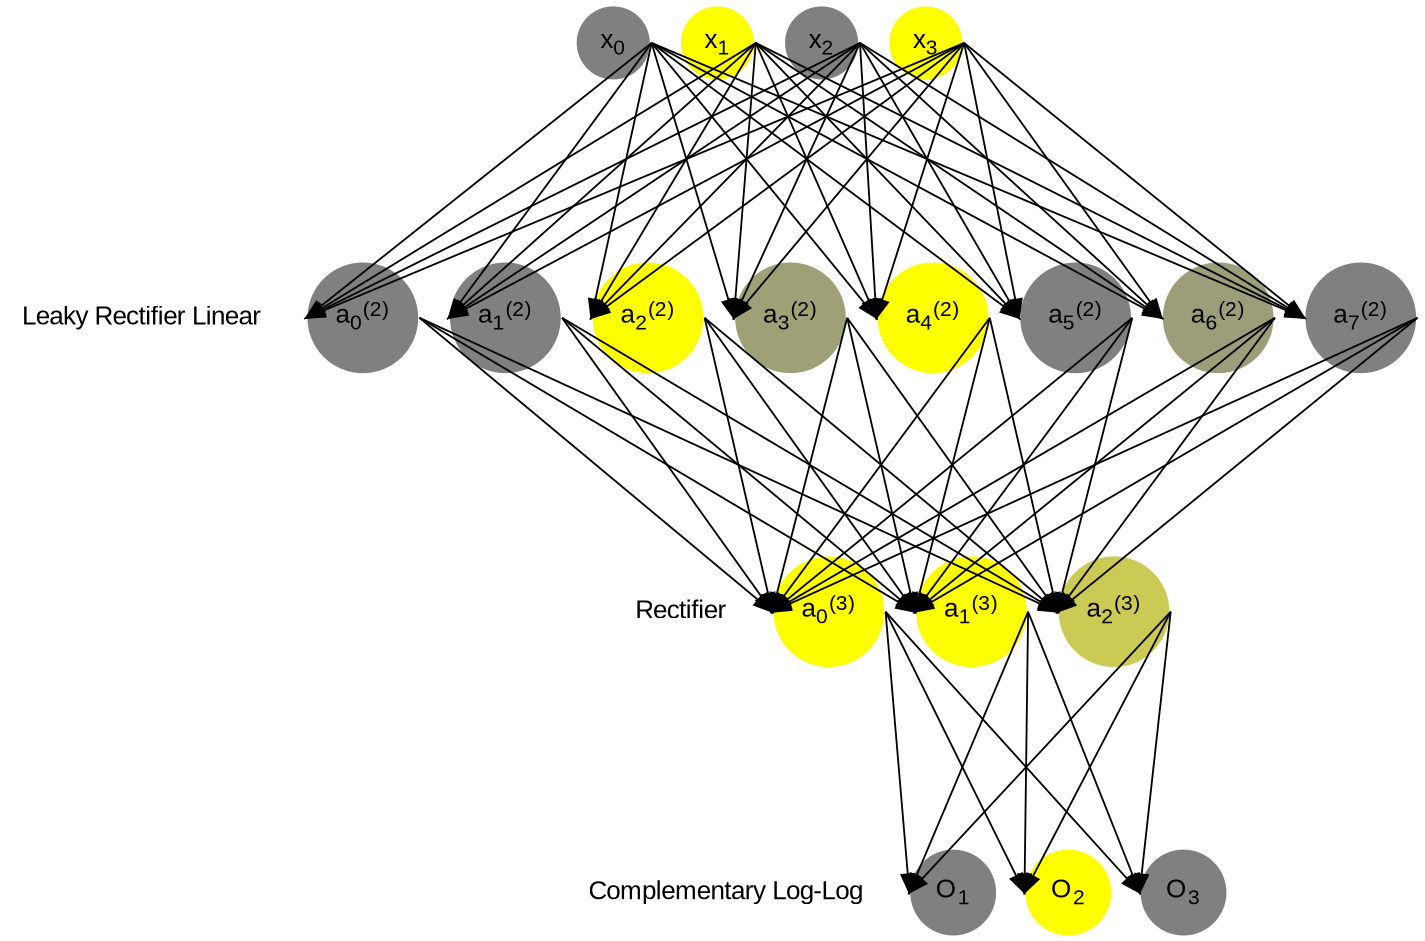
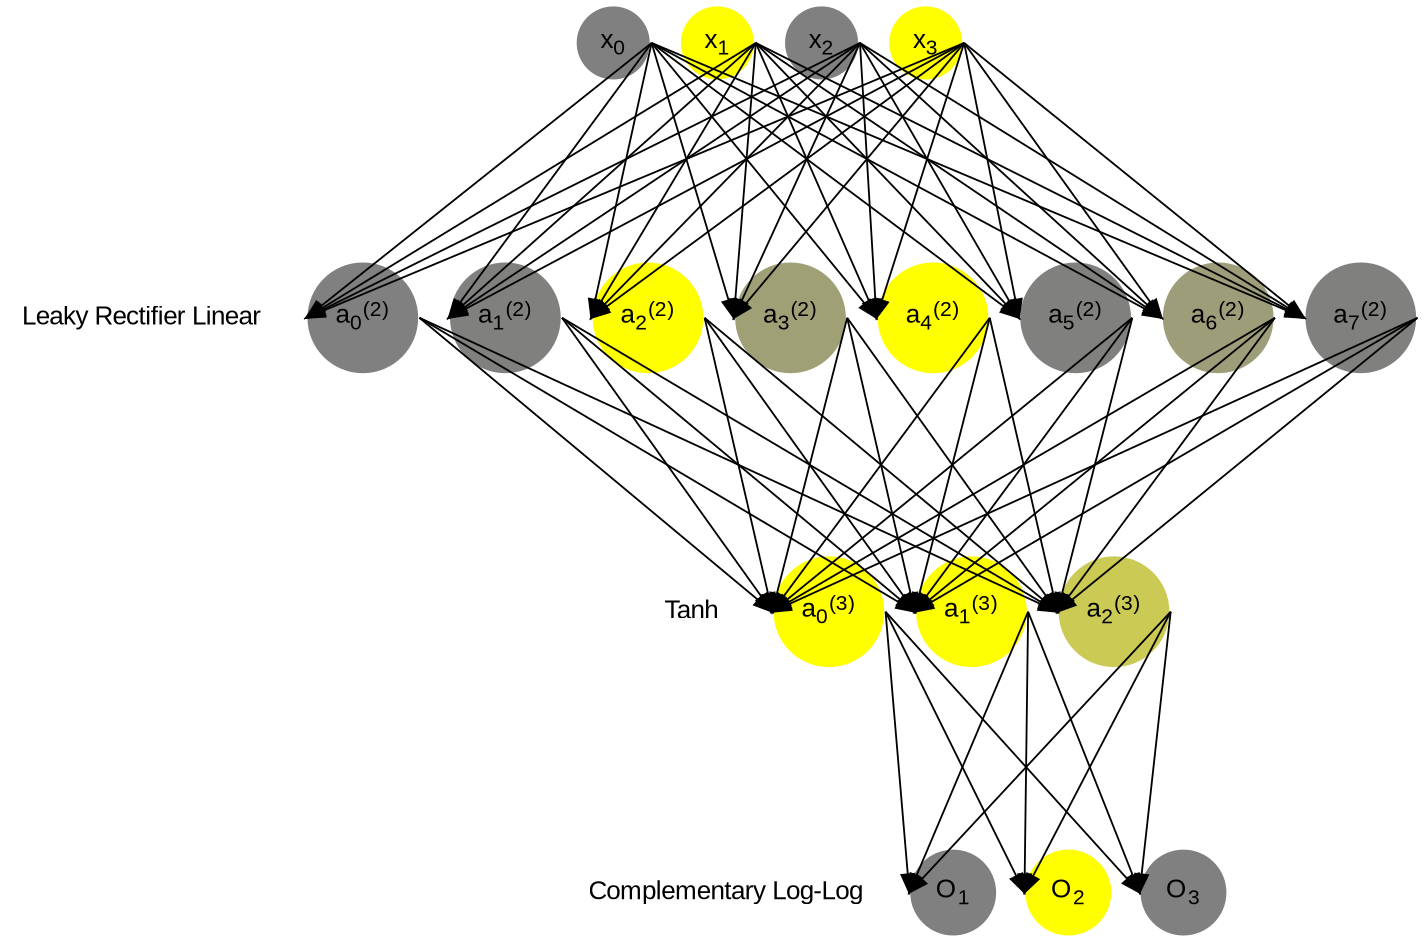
node "Rectifier": label "Rectifier" -> "Tanh"
